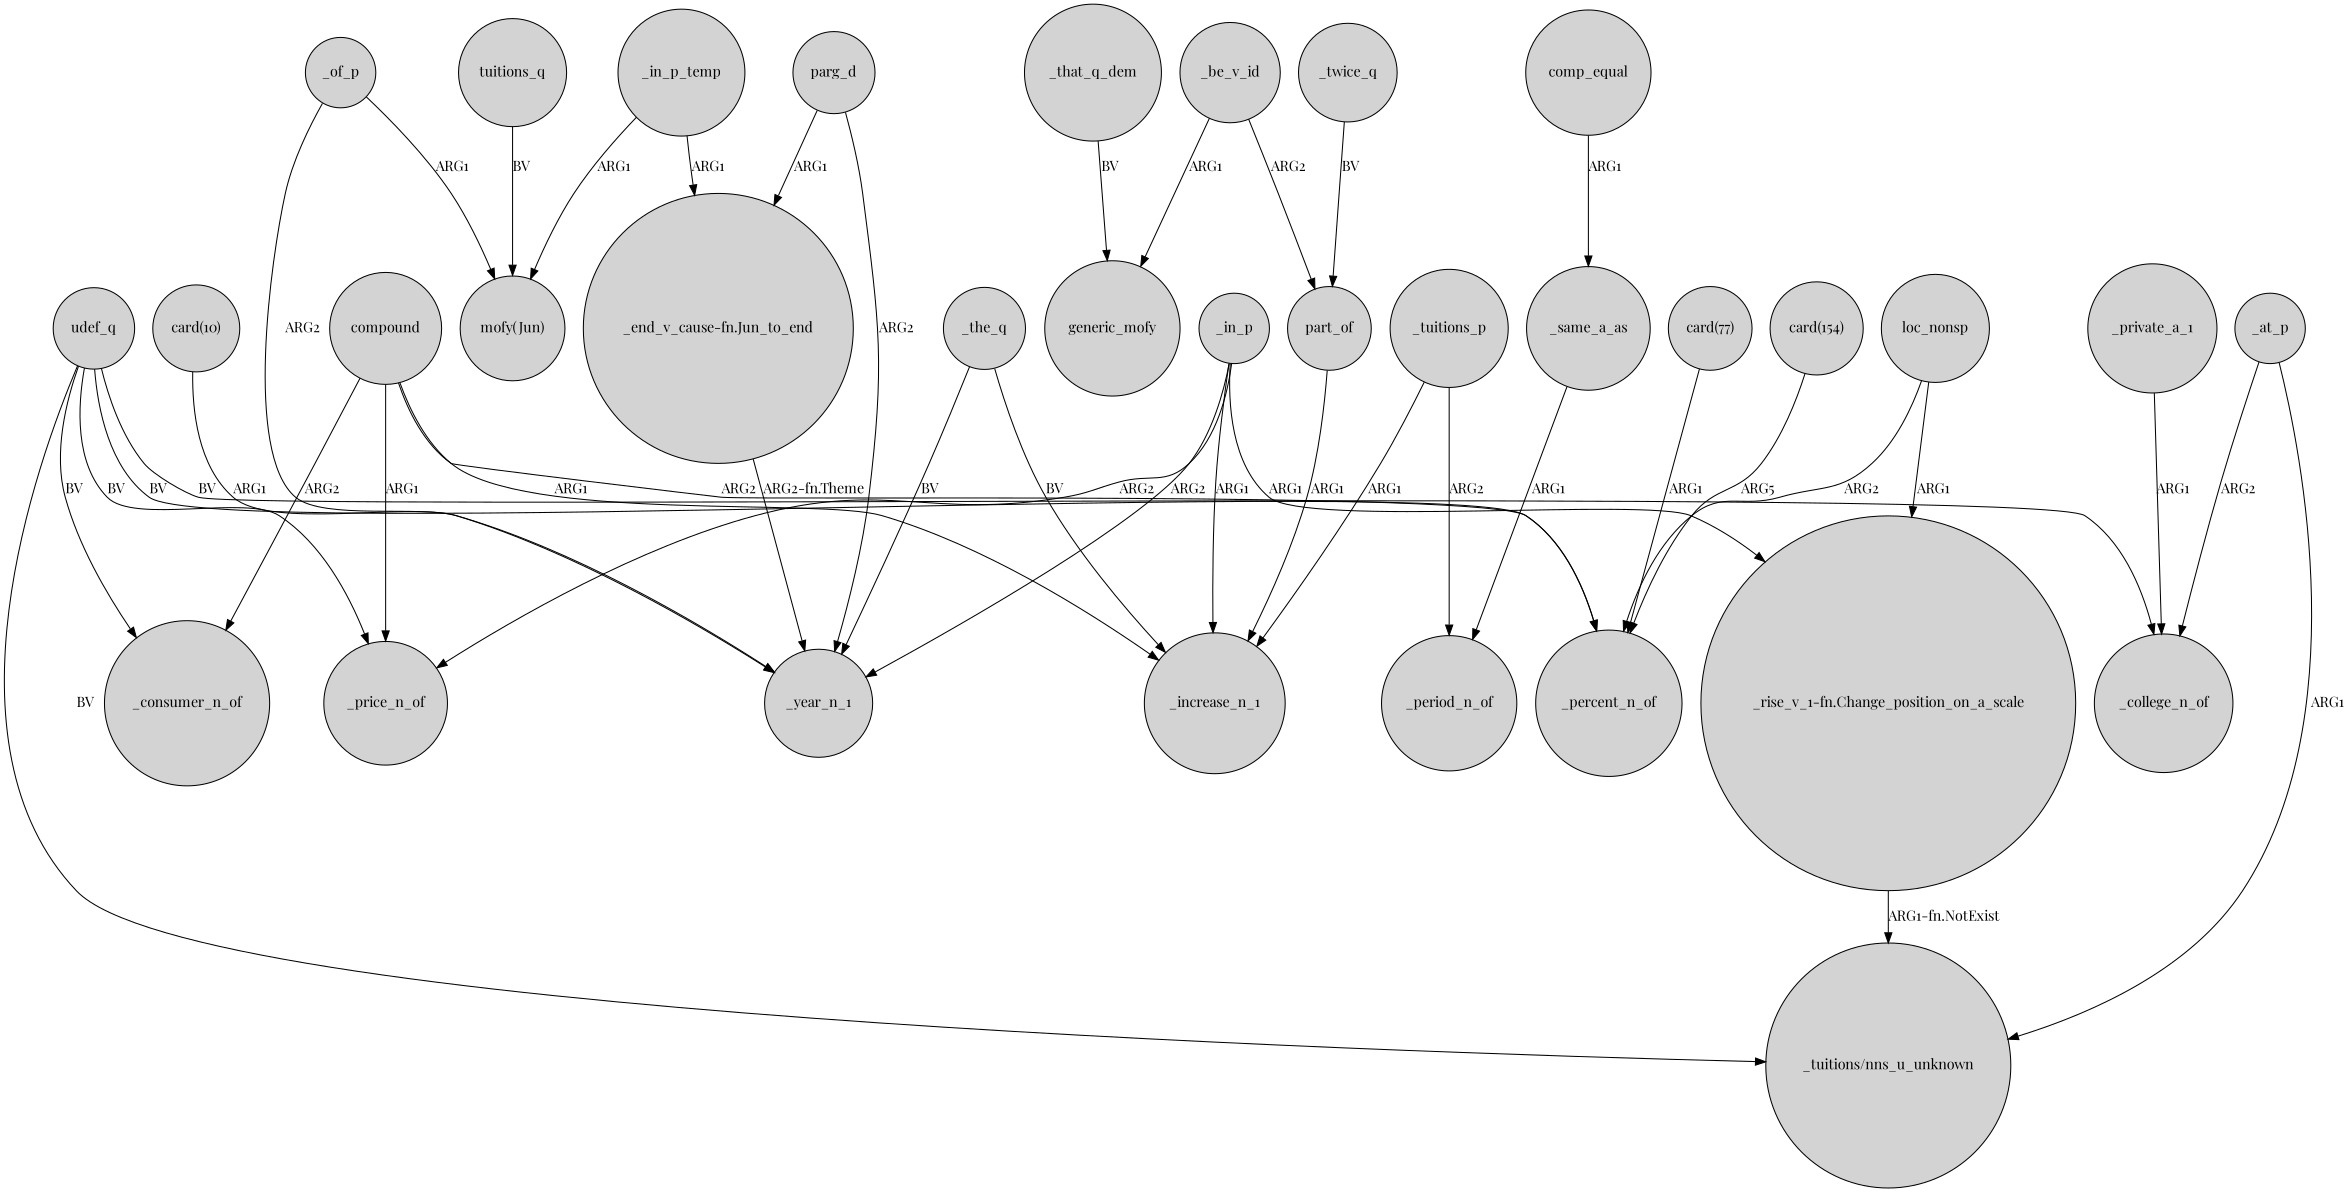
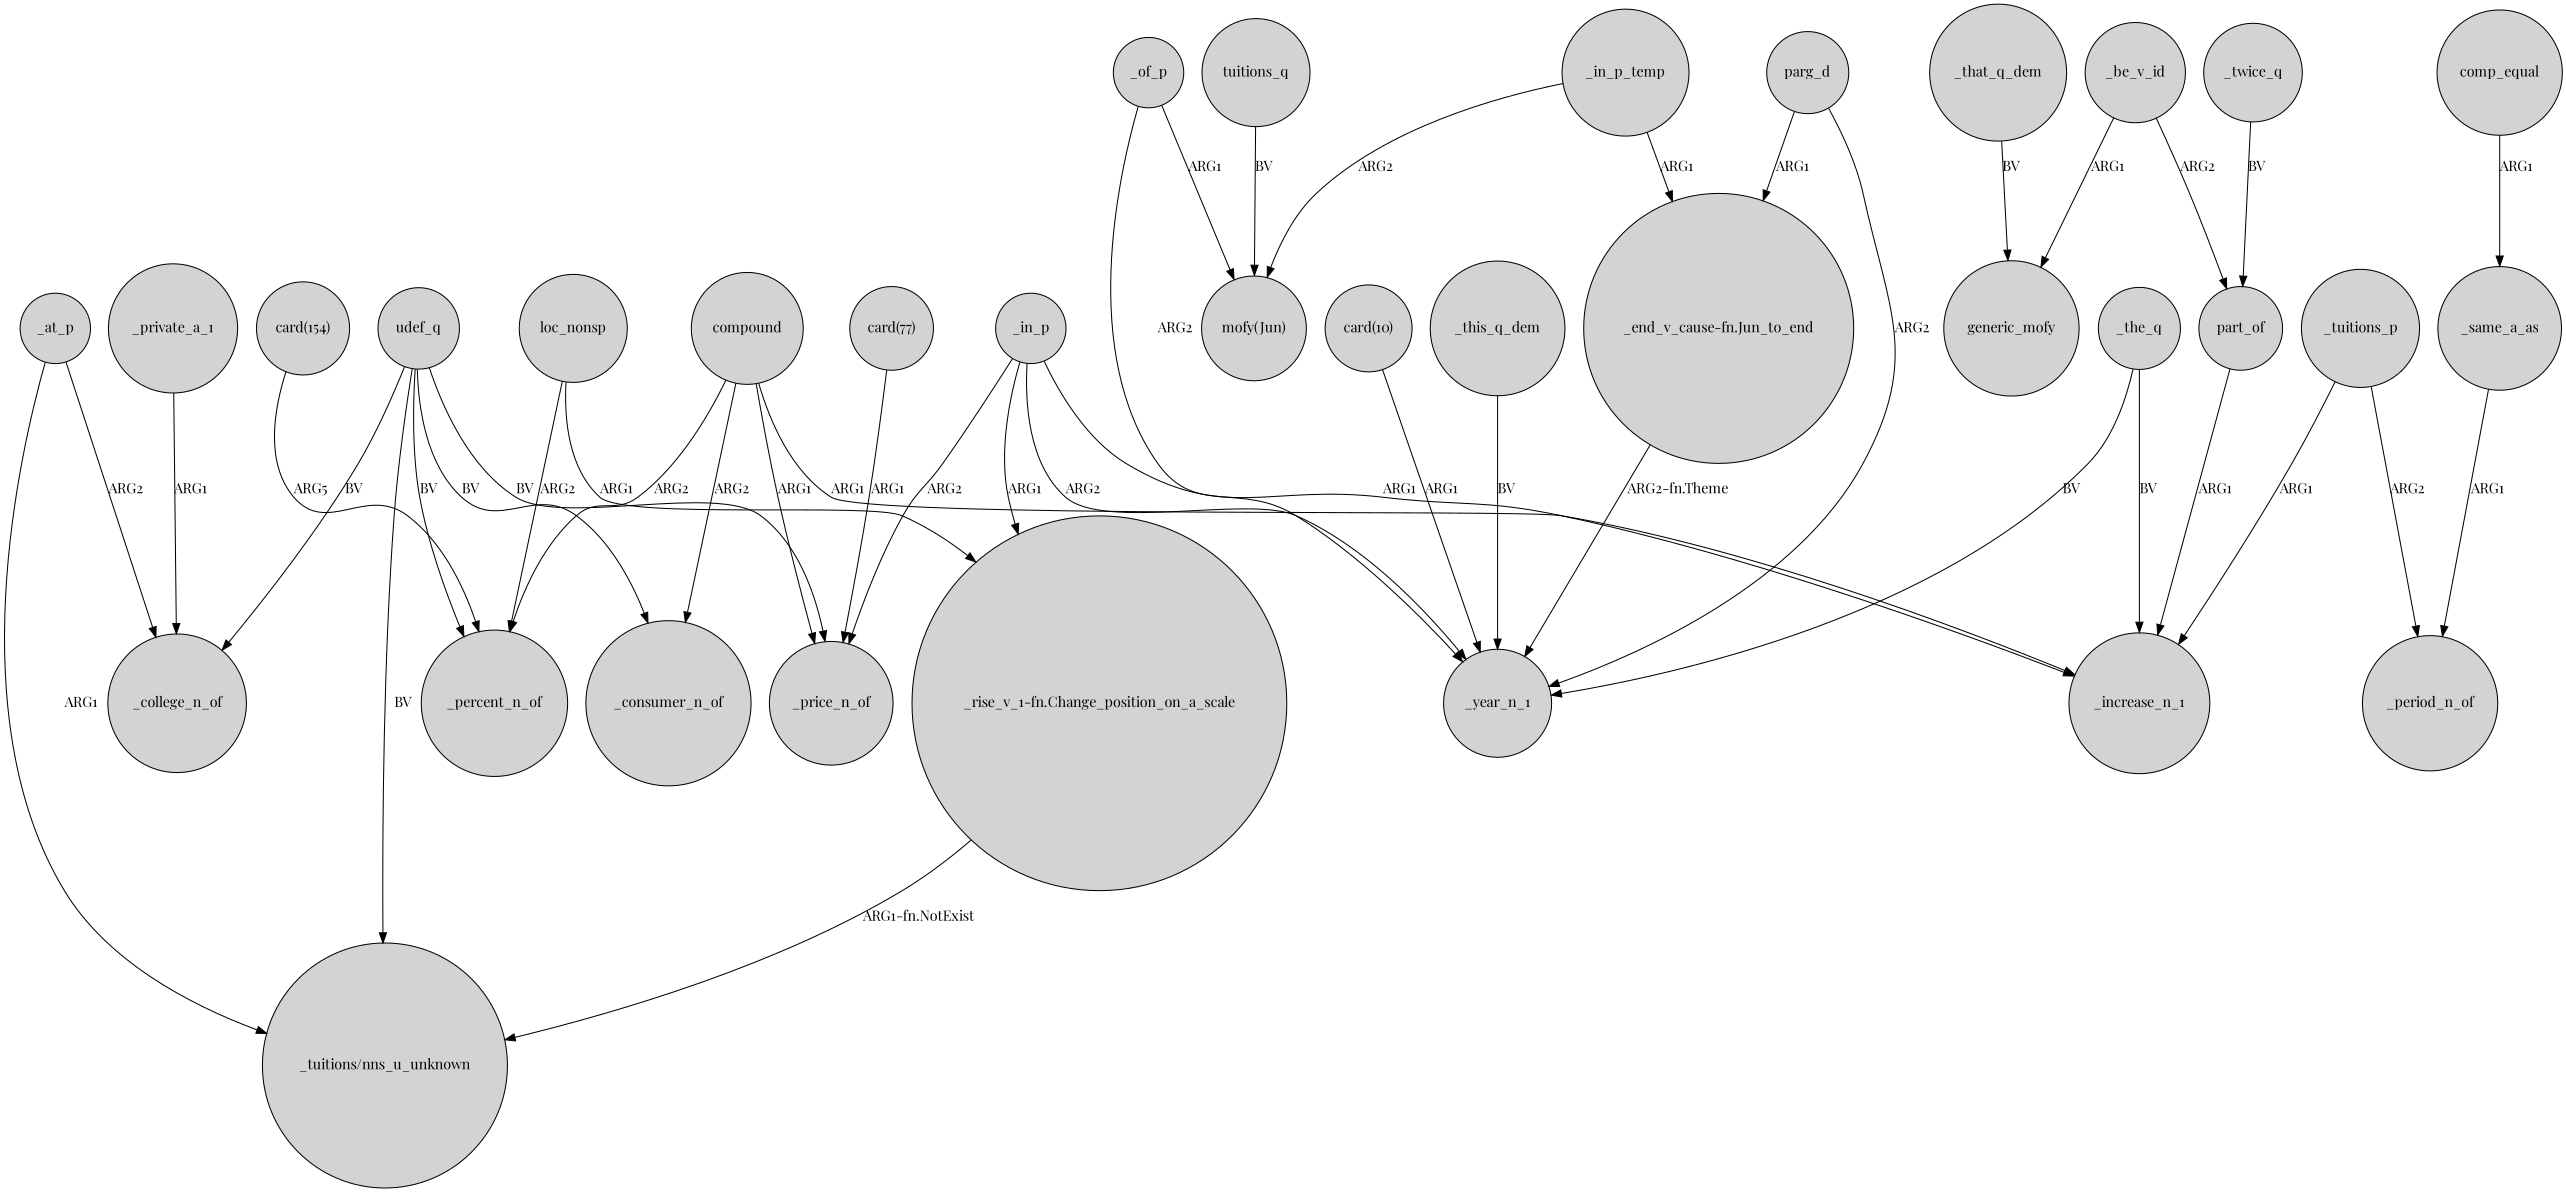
edge "_in_p_temp" -> "mofy(Jun)": label "ARG1" -> "ARG2"
node "_this_q_dem": added
edge "card(77)" -> "_percent_n_of": now "card(77)" -> "_price_n_of"
